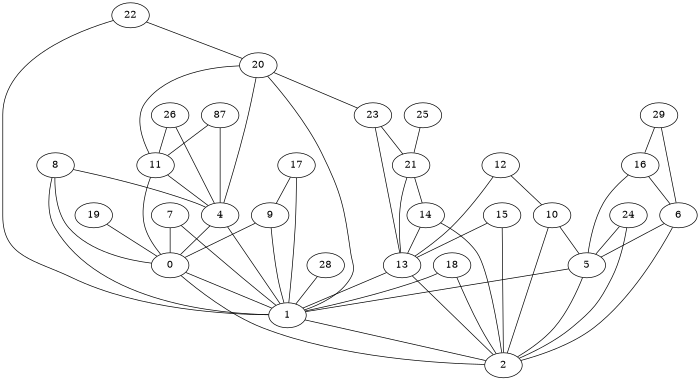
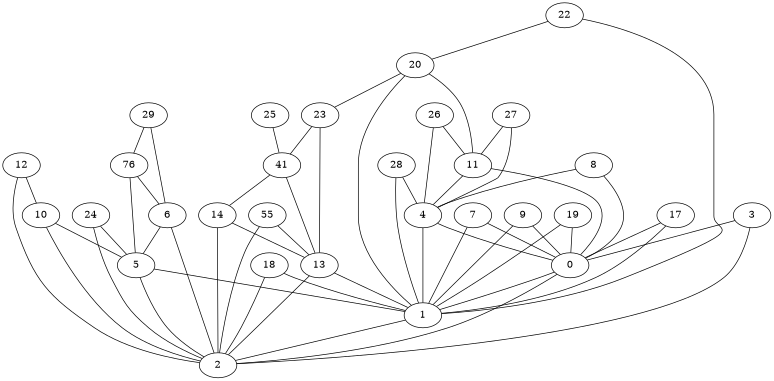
node "87": label "87" -> "27"
edge "20" -- "4": now "28" -- "4"
node "21": label "21" -> "41"
node "16": label "16" -> "76"
edge "17" -- "9": now "17" -- "0"
node "15": label "15" -> "55"
node "3": added
edge "12" -- "13": now "12" -- "2"
edge "8" -- "1": now "19" -- "1"
